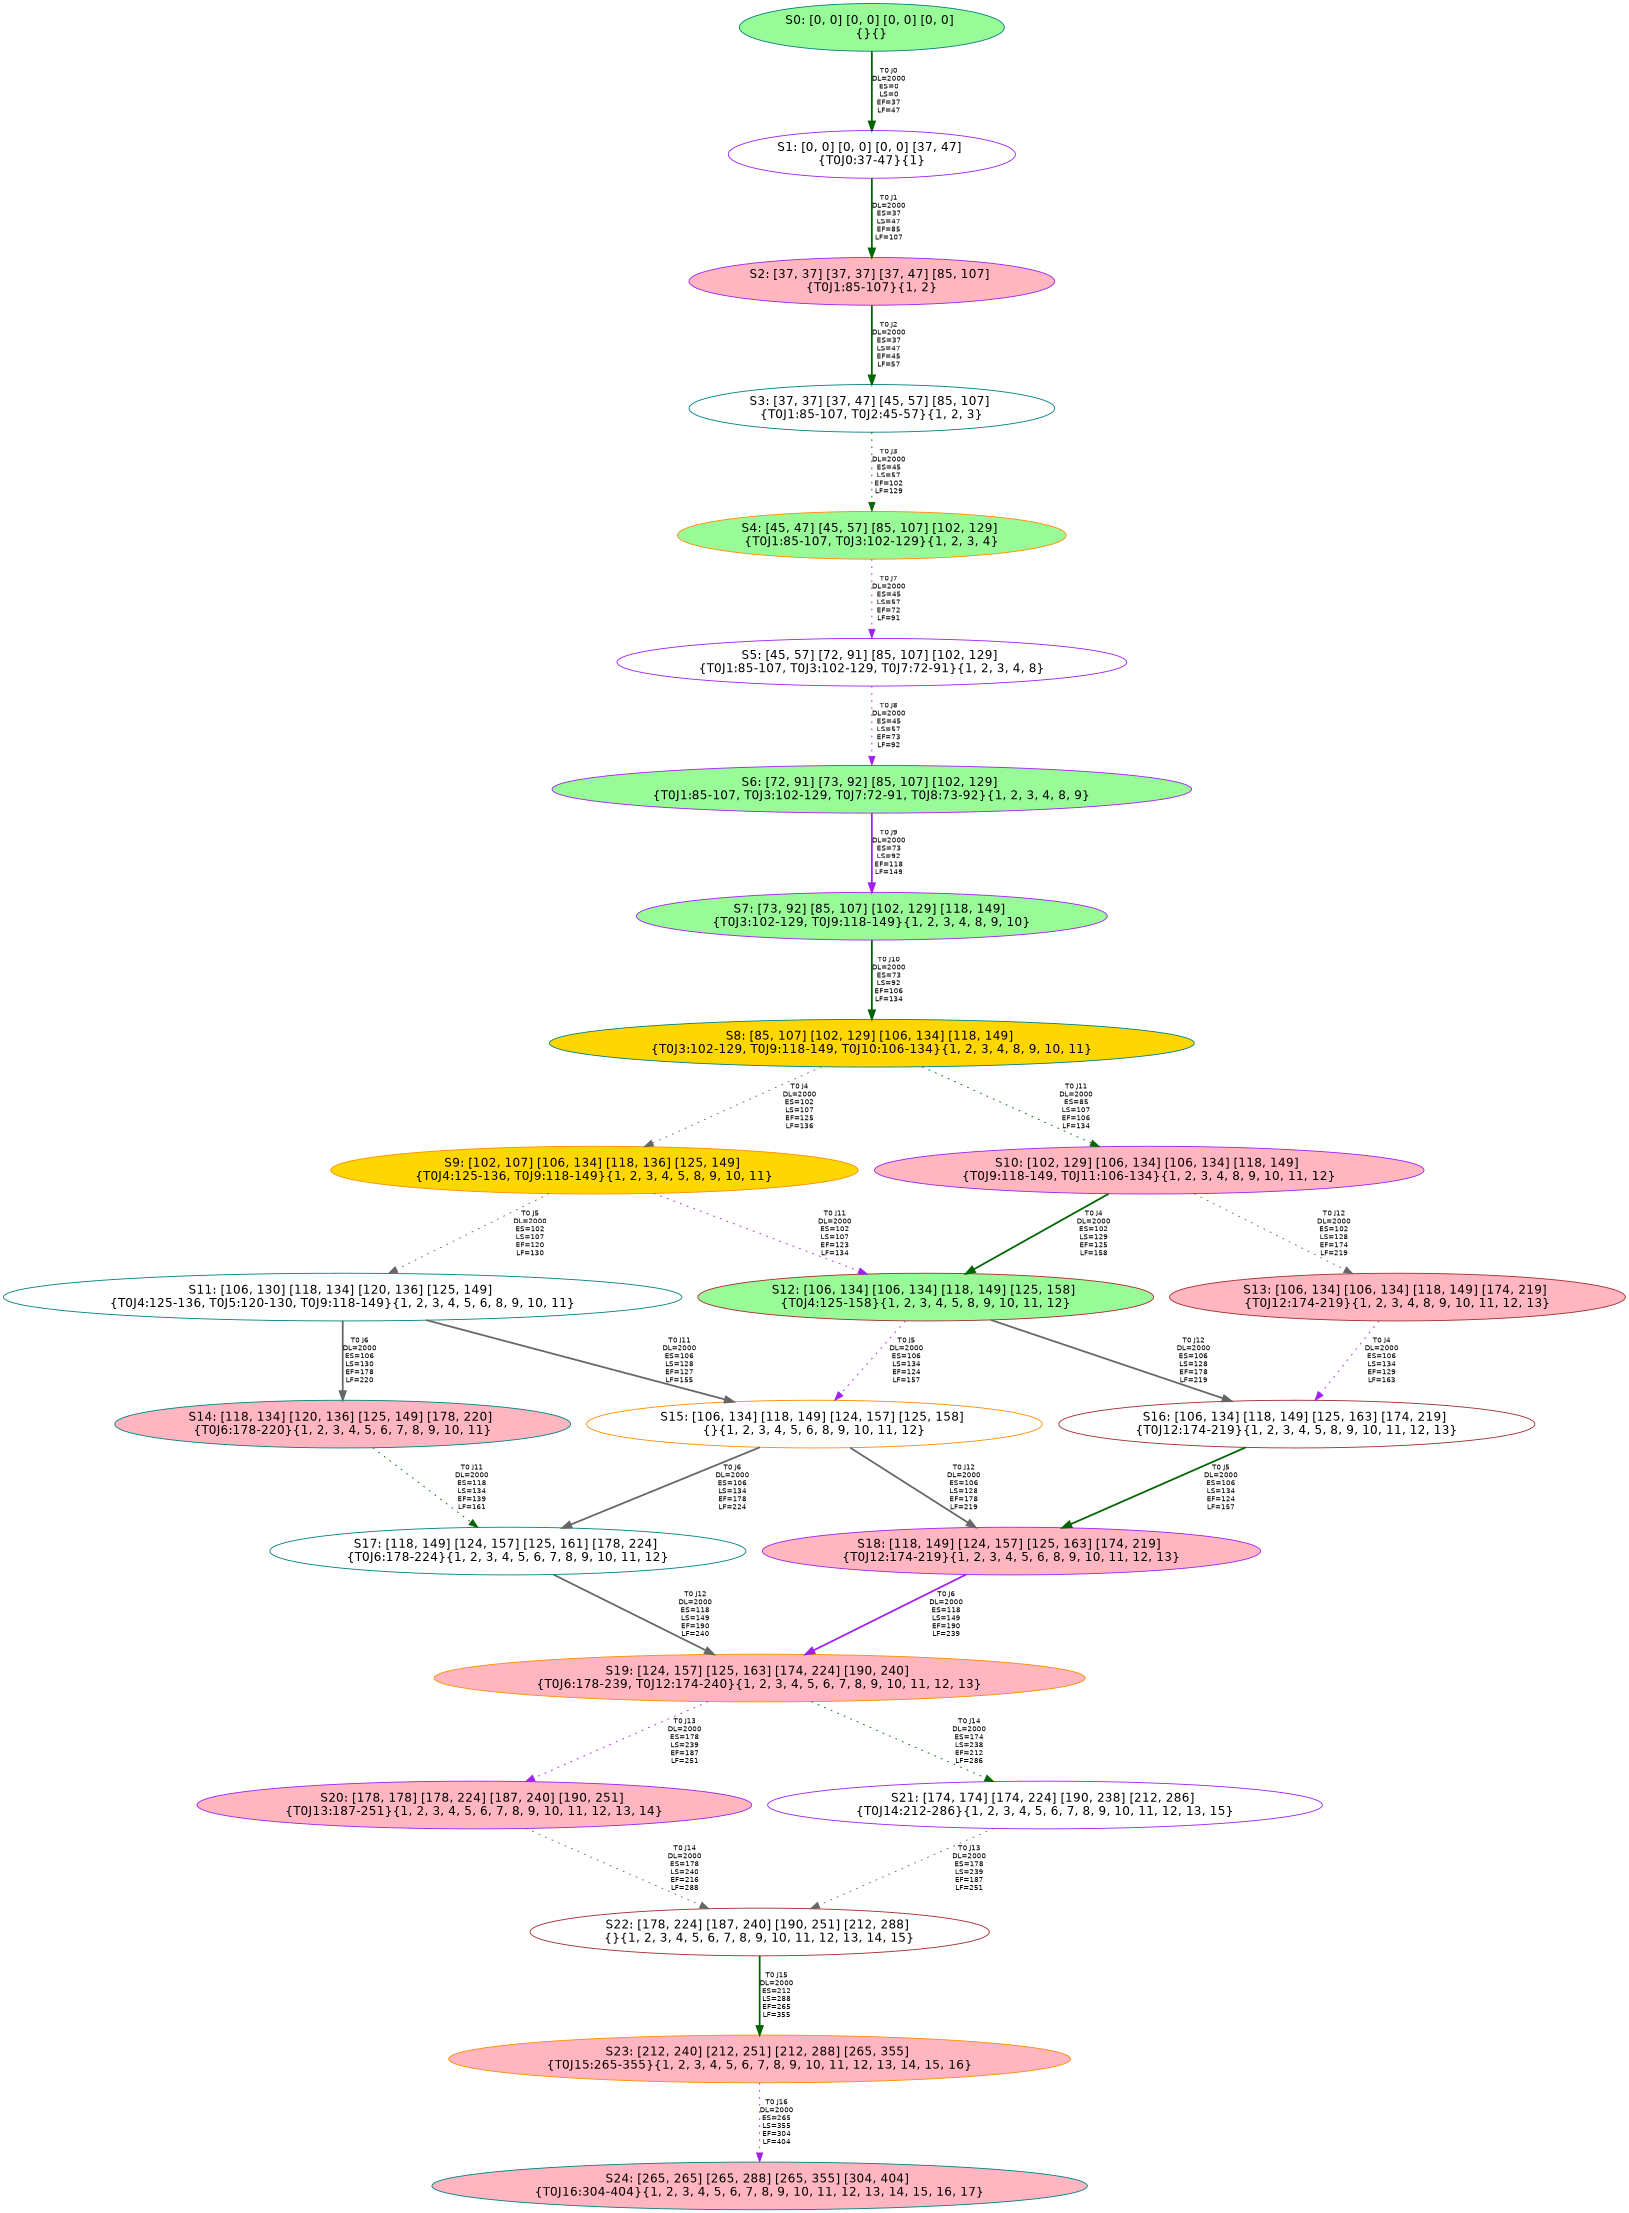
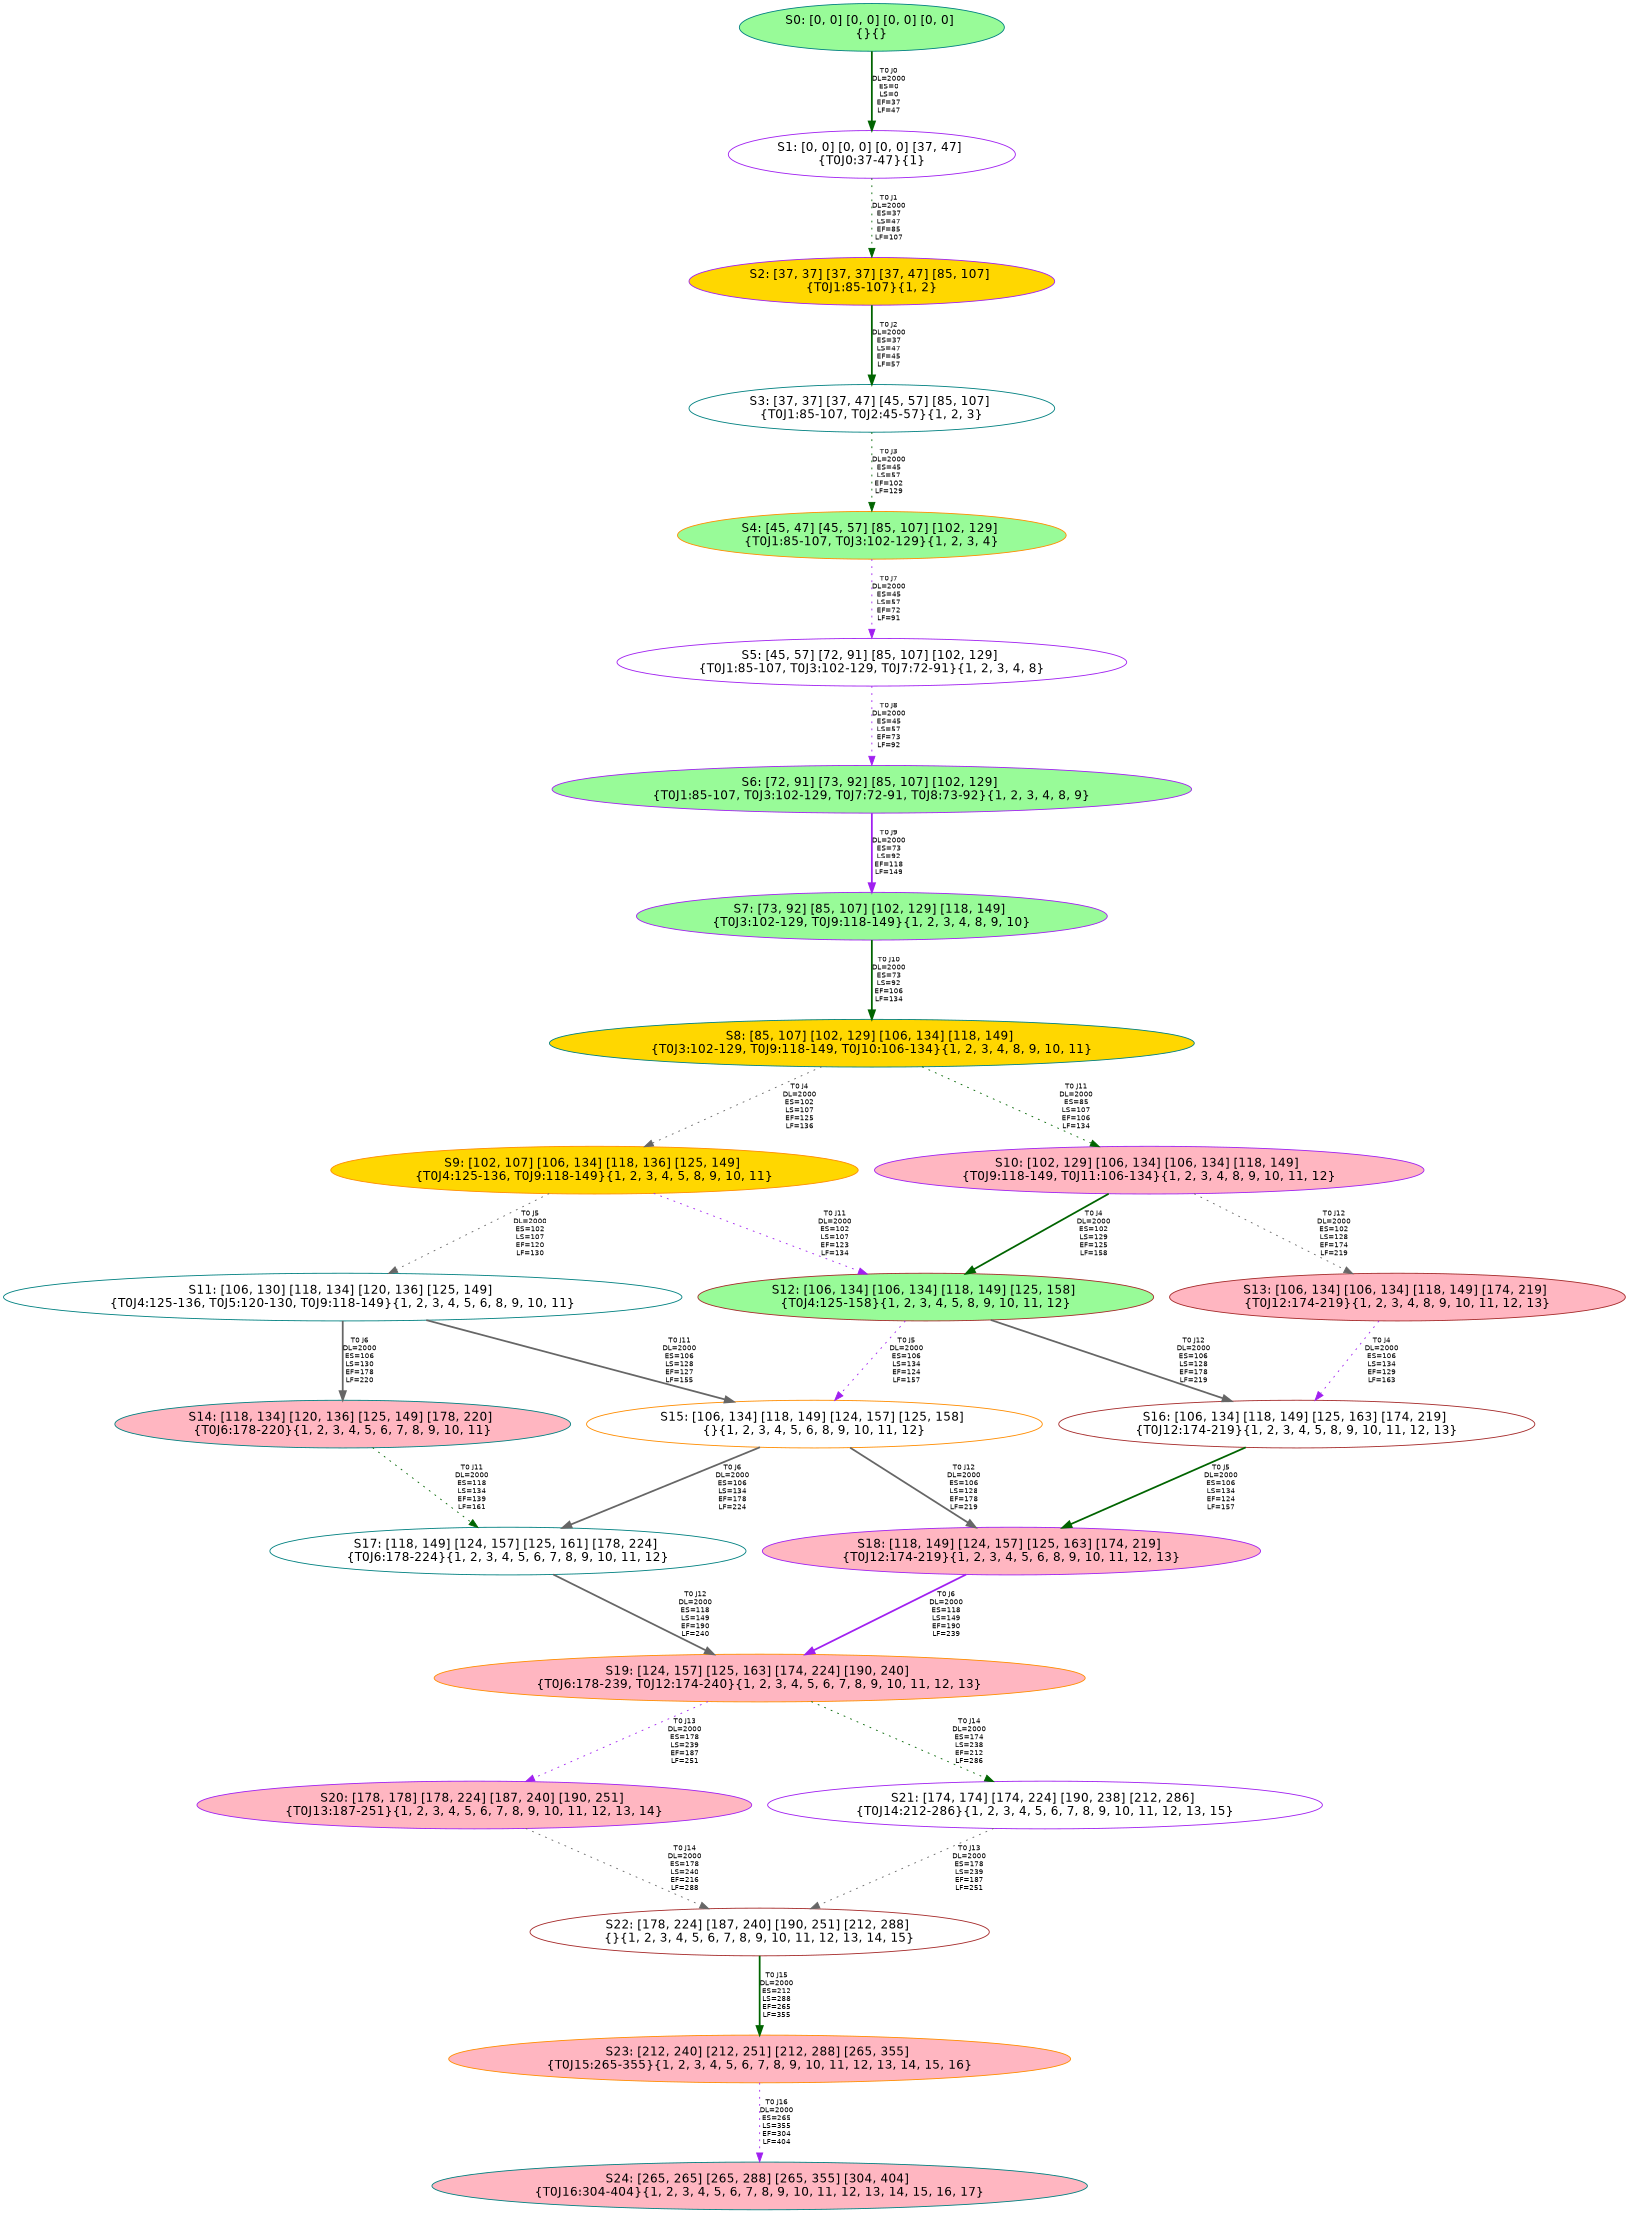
edge "S1: [0, 0] [0, 0] [0, 0] [37, 47] {T0J0:37-47}{1}" -> "S2: [37, 37] [37, 37] [37, 47] [85, 107] {T0J1:85-107}{1, 2}": style bold -> dotted
node "S2: [37, 37] [37, 37] [37, 47] [85, 107] {T0J1:85-107}{1, 2}": fillcolor lightpink -> gold
